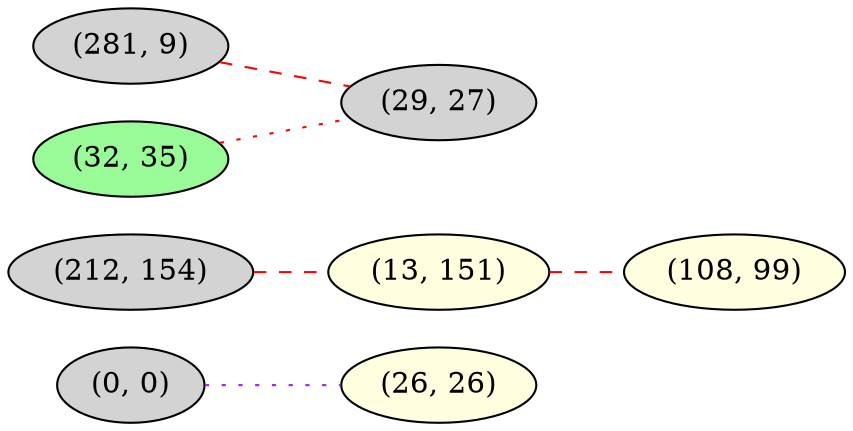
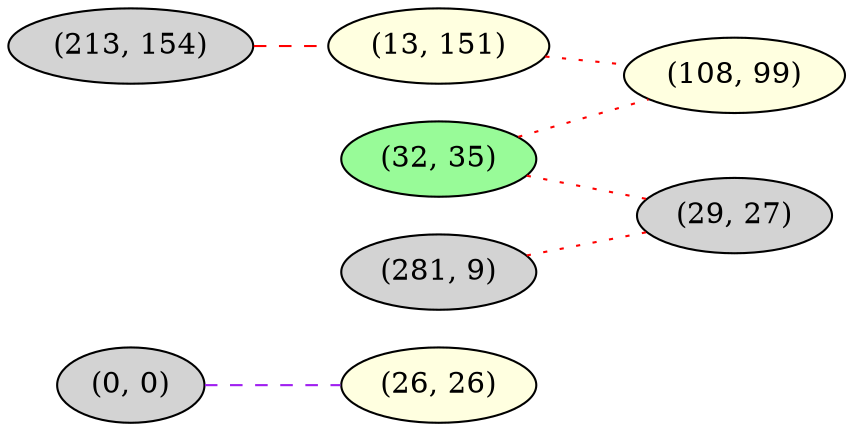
edge "(281, 9)" -- "(29, 27)": style dashed -> dotted
edge "(108, 99)" -- "(32, 35)": added
node "(212, 154)": label "(212, 154)" -> "(213, 154)"
edge "(13, 151)" -- "(108, 99)": style dashed -> dotted
edge "(0, 0)" -- "(26, 26)": style dotted -> dashed
